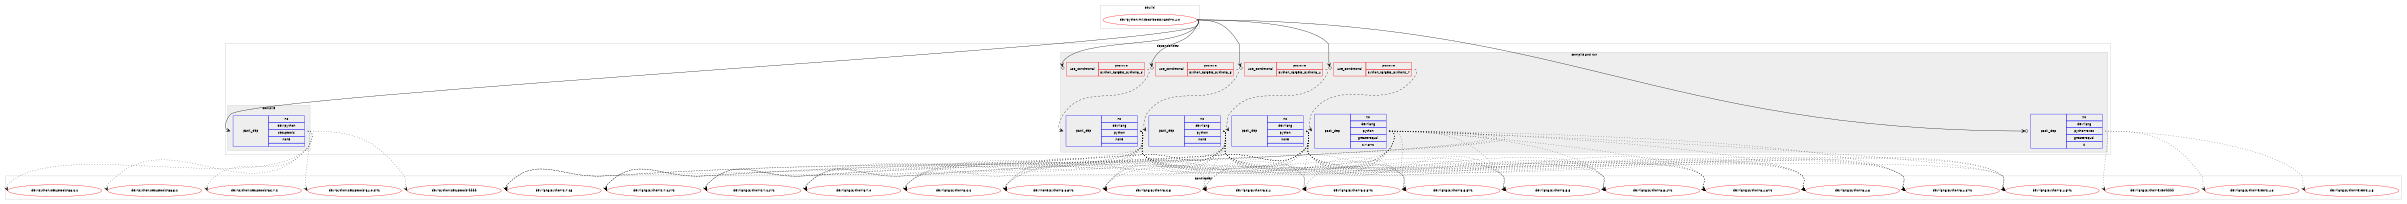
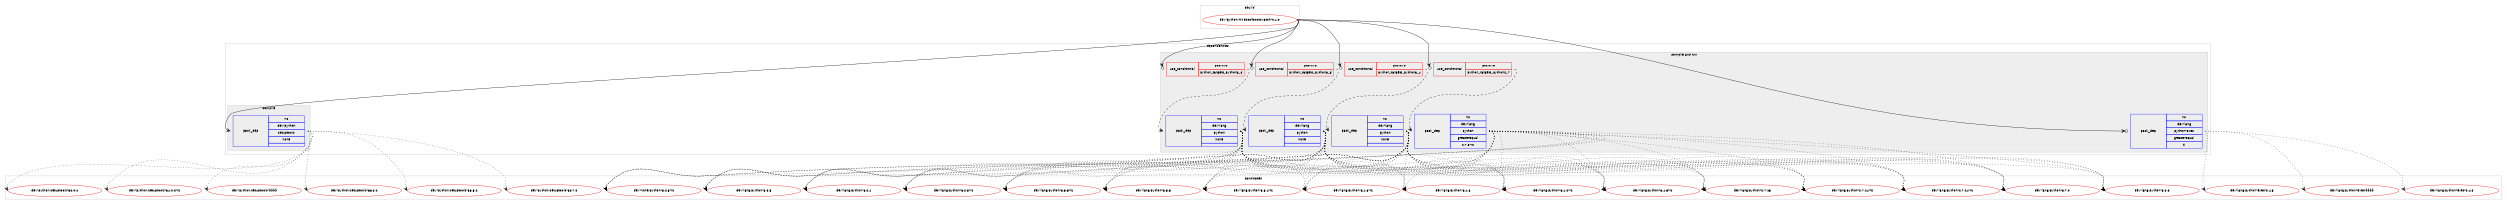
node "dev-python/setuptools-36.0.1": added
